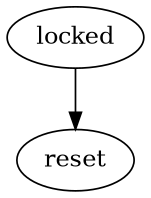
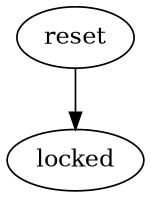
edge "locked" -> "reset": reversed
